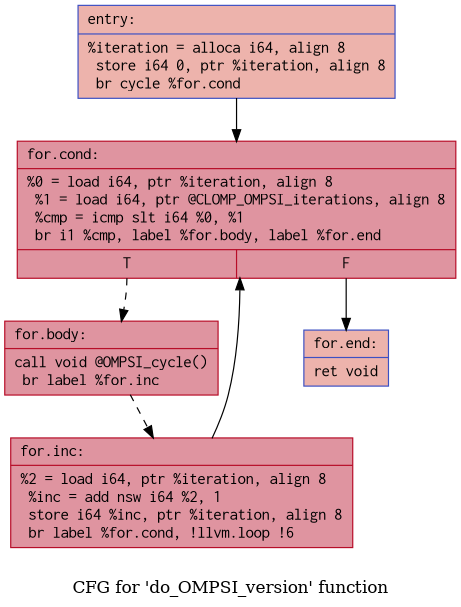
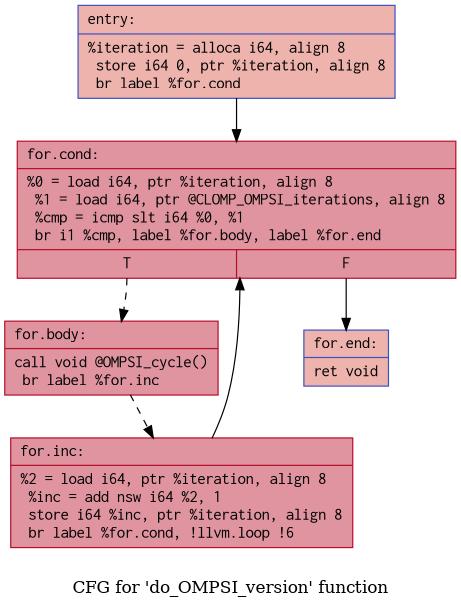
node "entry:": text "br cycle %for.cond" -> "br label %for.cond"
